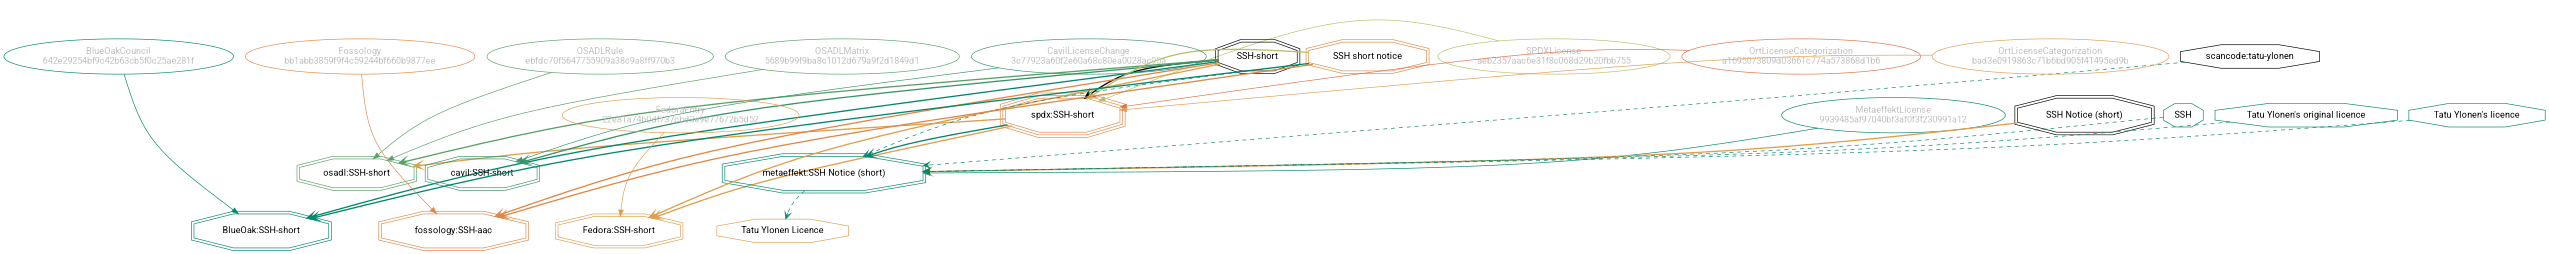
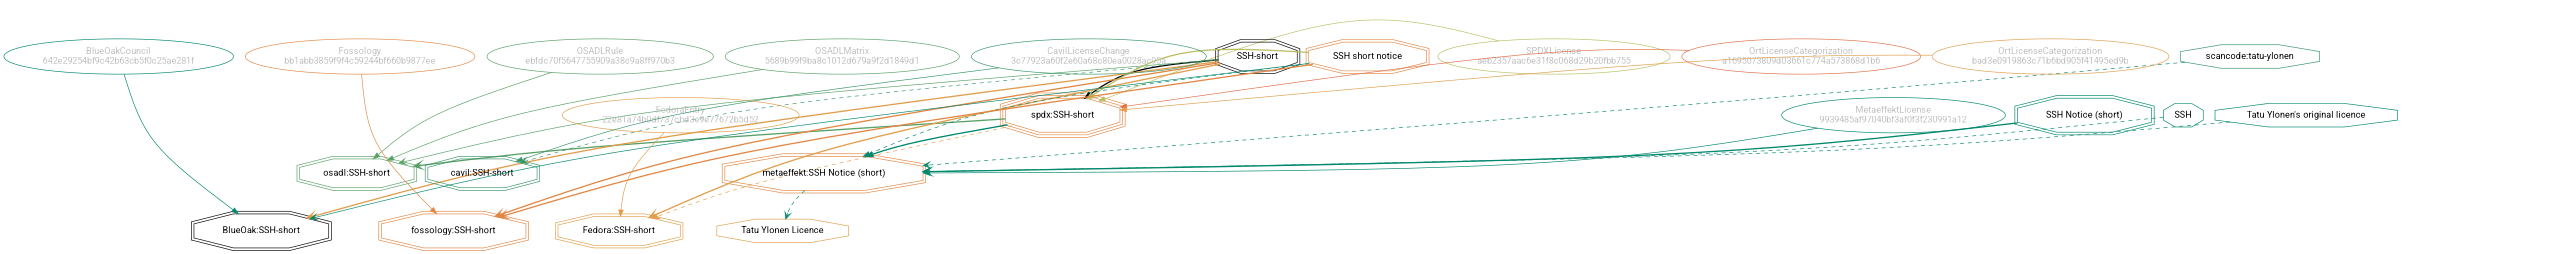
node "scancode:tatu-ylonen": color black -> #379469
edge "SSH-short" -> "spdx:SSH-short": arrowhead vee -> normal
edge "SSH-short" -> "osadl:SSH-short": style bold -> solid
edge "SSH short notice" -> "metaeffekt:SSH Notice (short)": arrowhead vee -> normal
edge "SSH-short" -> "cavil:SSH-short": style bold -> dashed
node "SSH Notice (short)": color black -> #00876c
node "Tatu Ylonen's licence": removed
edge "SSH-short" -> "BlueOak:SSH-short": color #00876c -> #e09d4b
edge "SSH short notice" -> "BlueOak:SSH-short": style bold -> solid
edge "spdx:SSH-short" -> "osadl:SSH-short": color #e09d4b -> #58a066
edge "spdx:SSH-short" -> "metaeffekt:SSH Notice (short)": arrowhead vee -> normal
edge "Tatu Ylonen's original licence" -> "metaeffekt:SSH Notice (short)": arrowhead normal -> vee
edge "SSH Notice (short)" -> "metaeffekt:SSH Notice (short)": color #e09d4b -> #00876c
edge "spdx:SSH-short" -> "Fedora:SSH-short": style bold -> dashed
node "metaeffekt:SSH Notice (short)": color #00876c -> #e18745
node "BlueOak:SSH-short": color #00876c -> black
node "fossology:SSH-aac": label "fossology:SSH-aac" -> "fossology:SSH-short"
